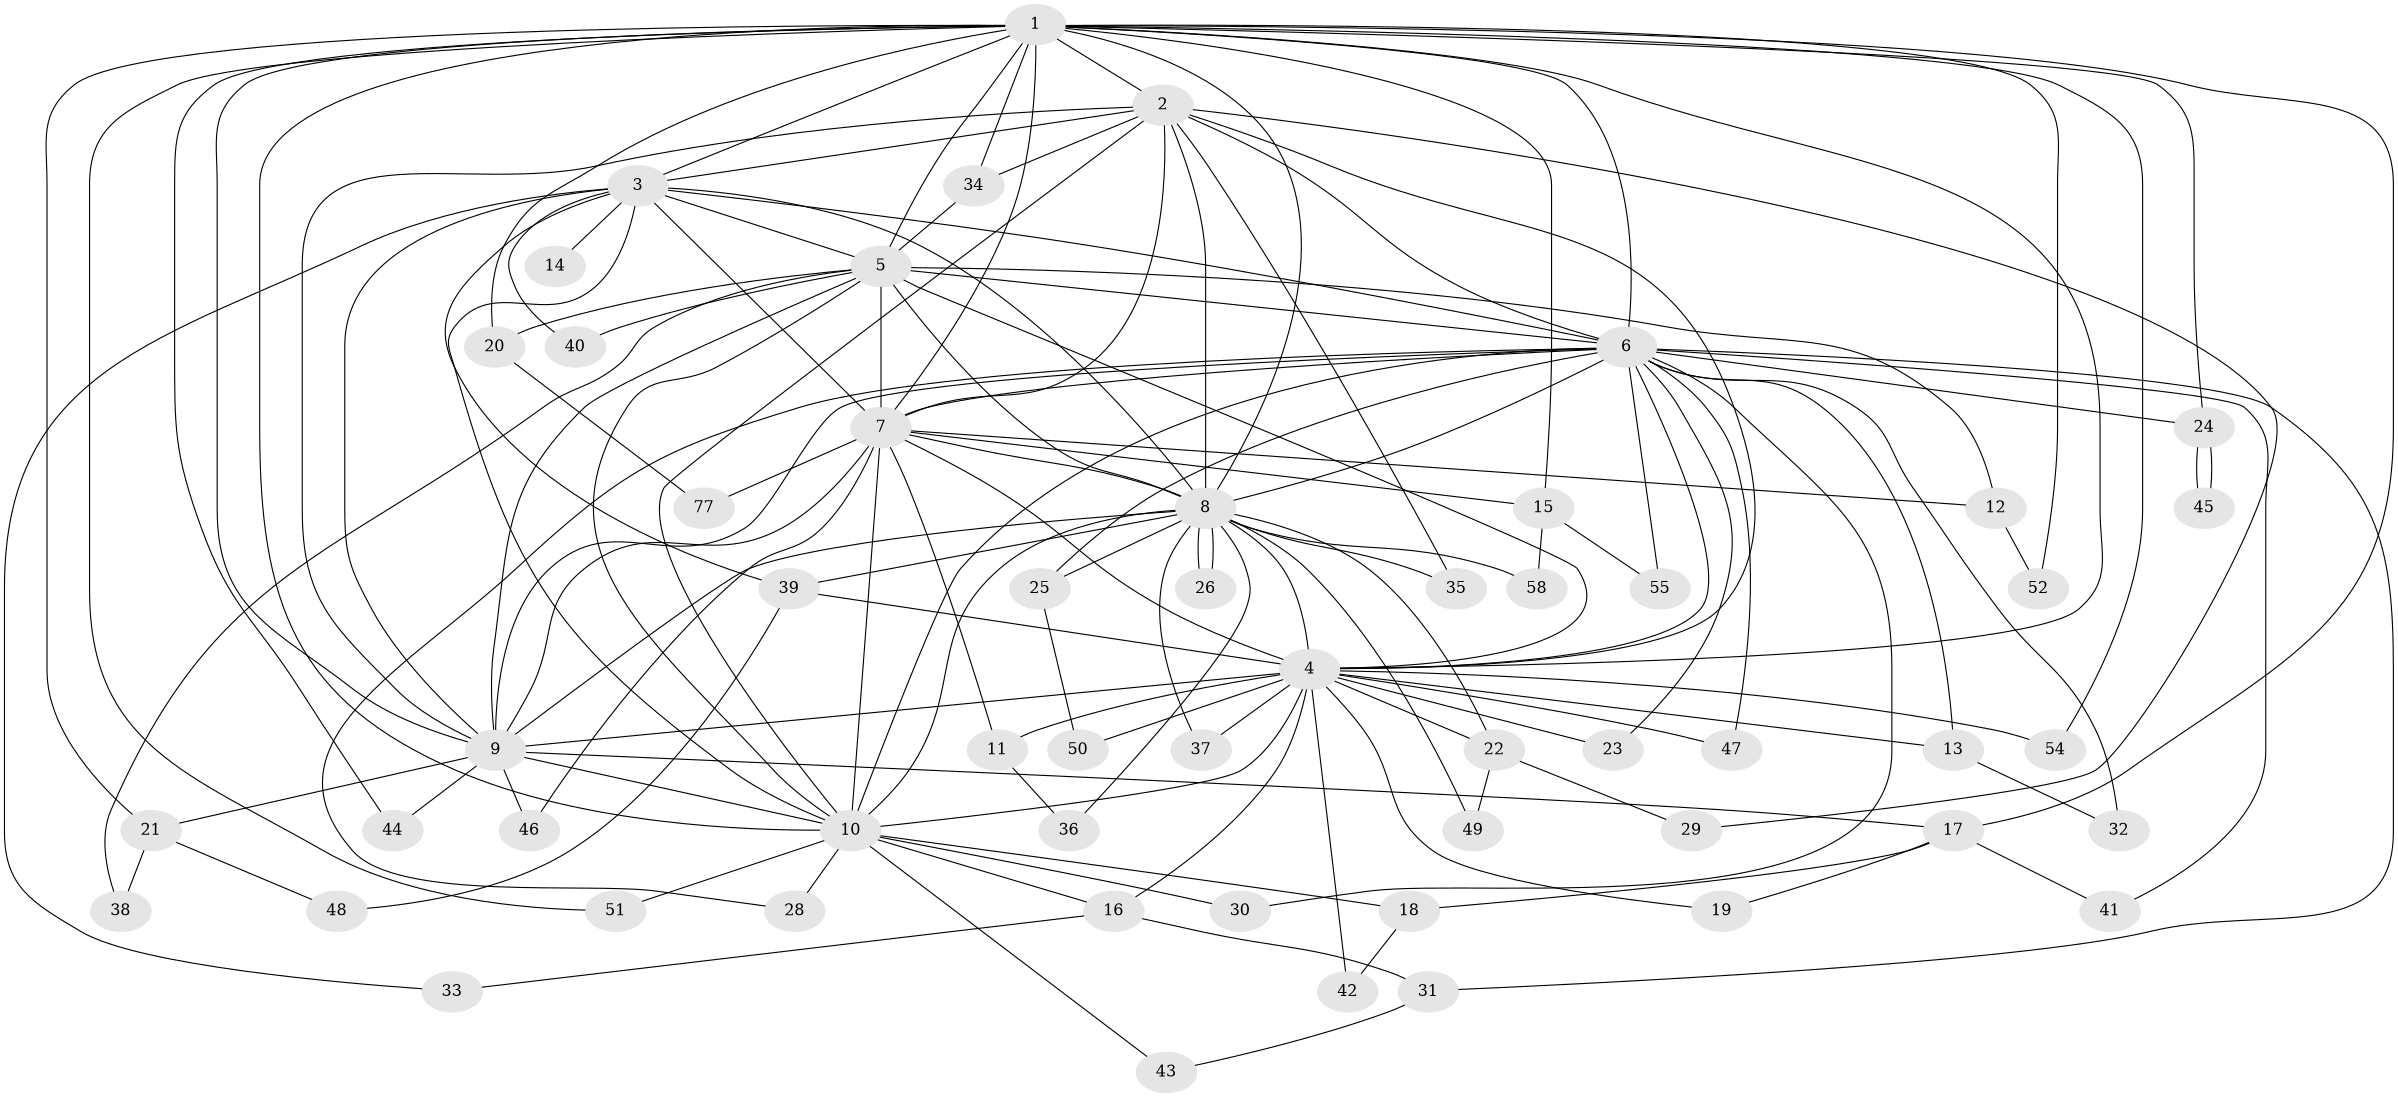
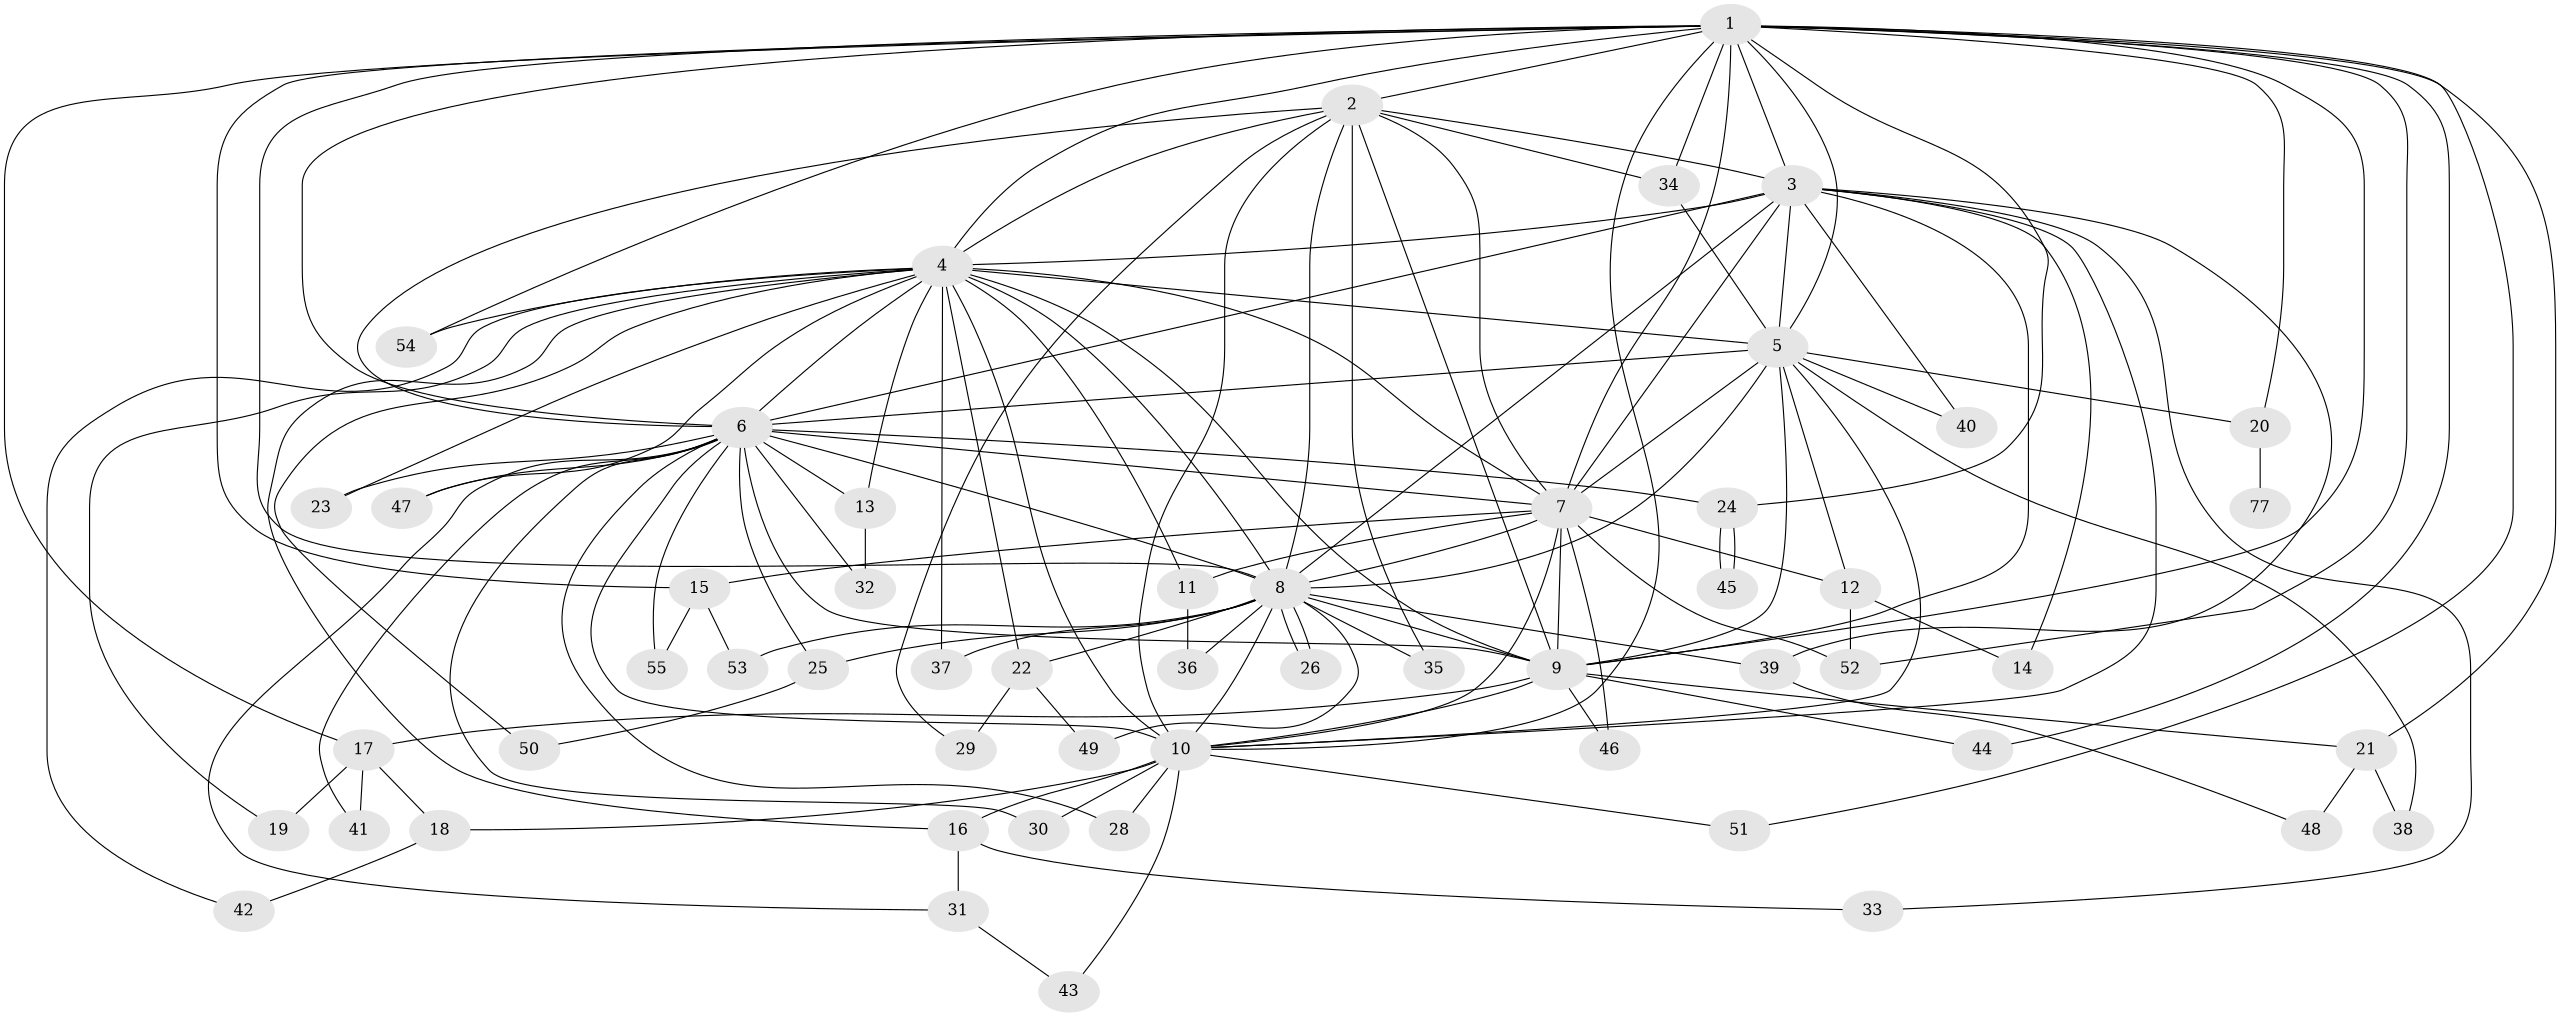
edge "7" -- "77": now "7" -- "52"
node "58": label "58" -> "53"
edge "39" -- "4": now "3" -- "4"
edge "12" -- "14": added
